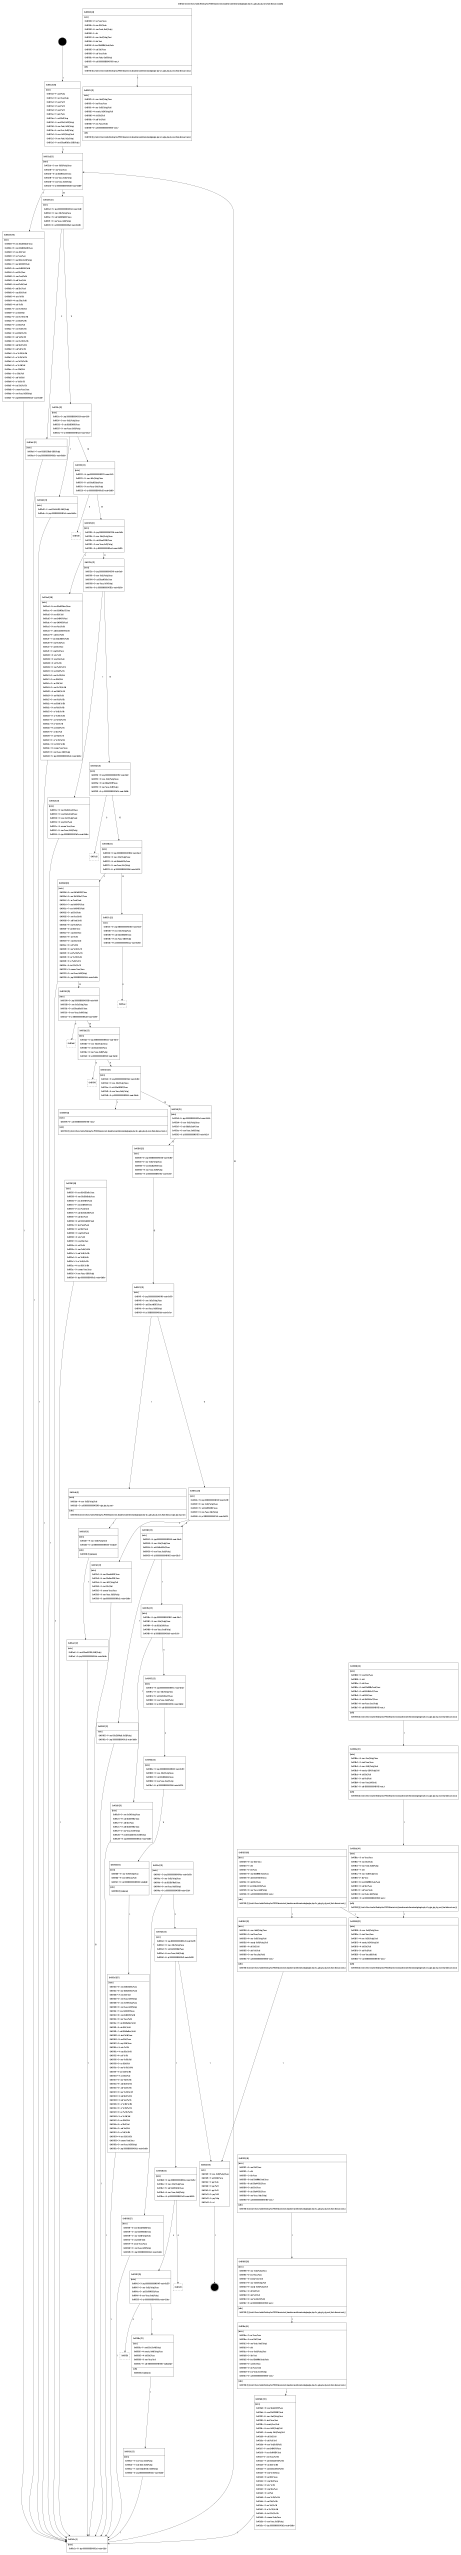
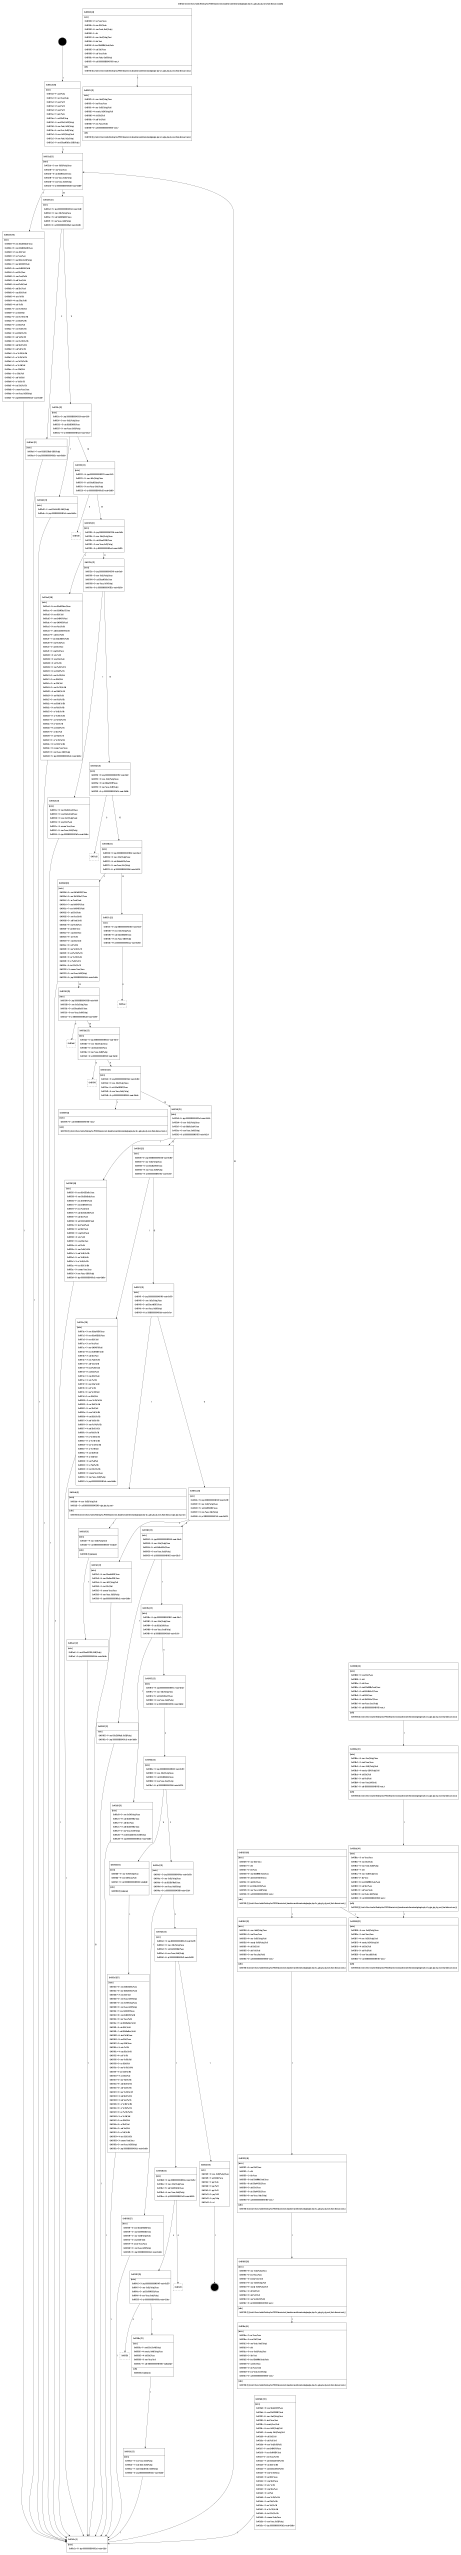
edge "0x4013df [25]" -> "0x401561 [88]": added, label "1"
node "0x4017be [134]": added
edge "0x40148e [25]" -> "0x4014a7 [25]": added, label "3"
edge "0x401950 [32]" -> "0x401bf2 [19]": now "0x401950 [32]" -> "0x401970 [40]"
edge "0x4019bc [44]" -> "0x4019e8 [123]": removed, label "1"
